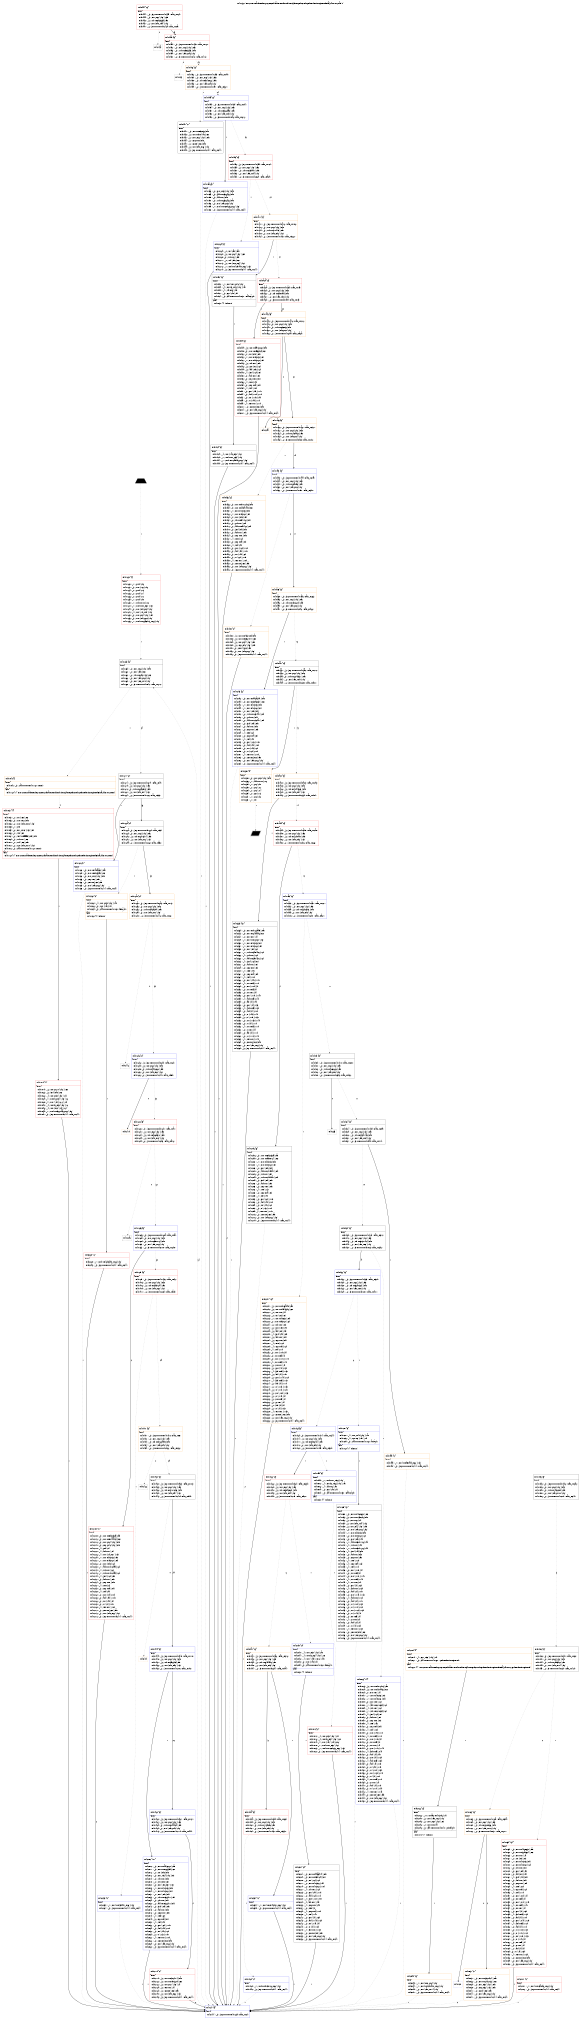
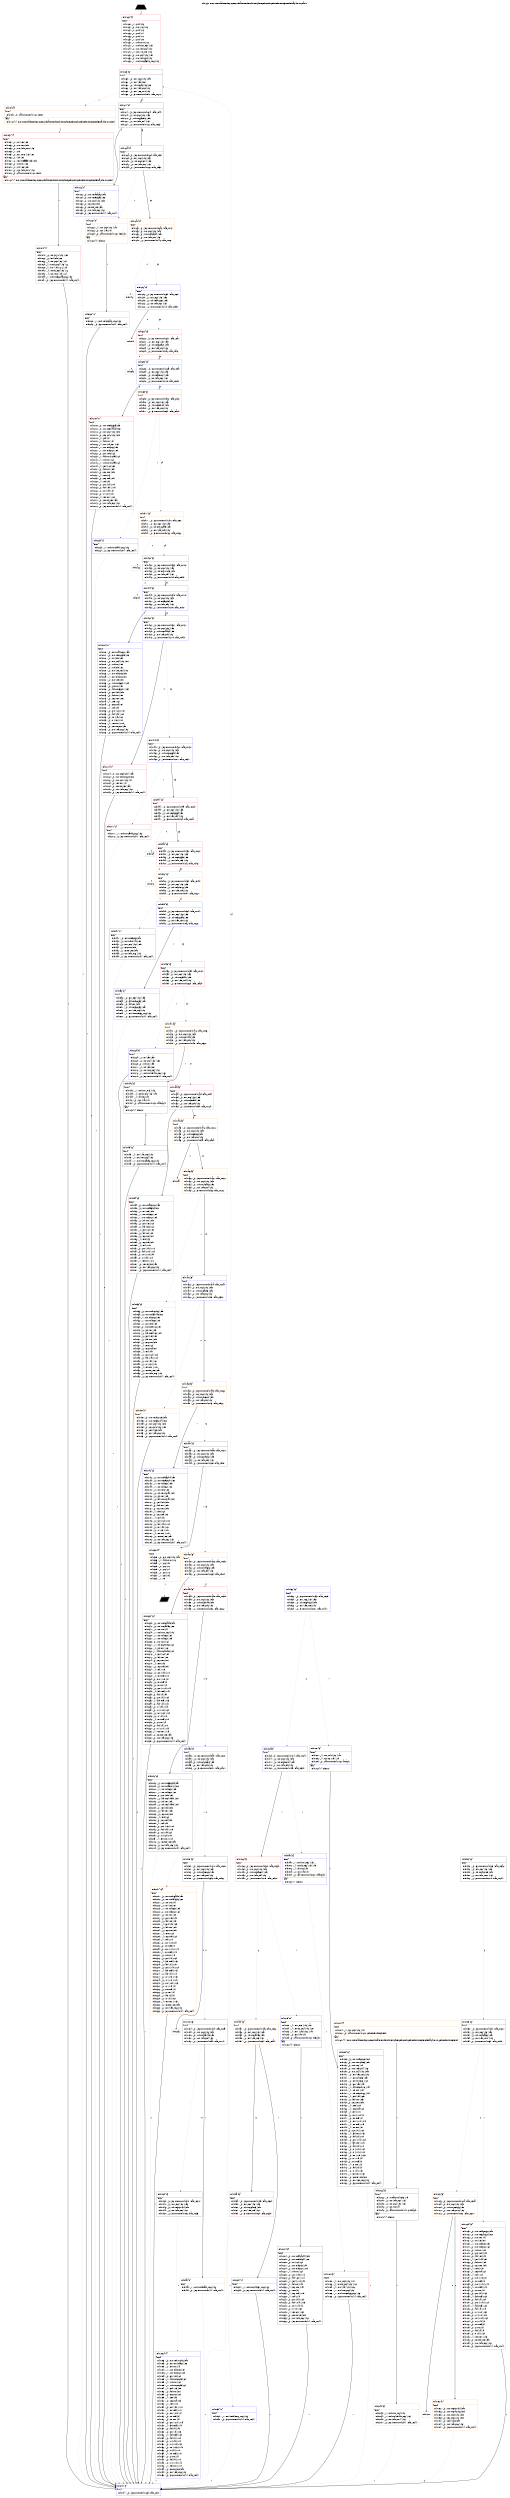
node "0x40197b [25]": added
edge "0x401b3d [25]" -> "0x401b56 [25]": removed, label "9"
